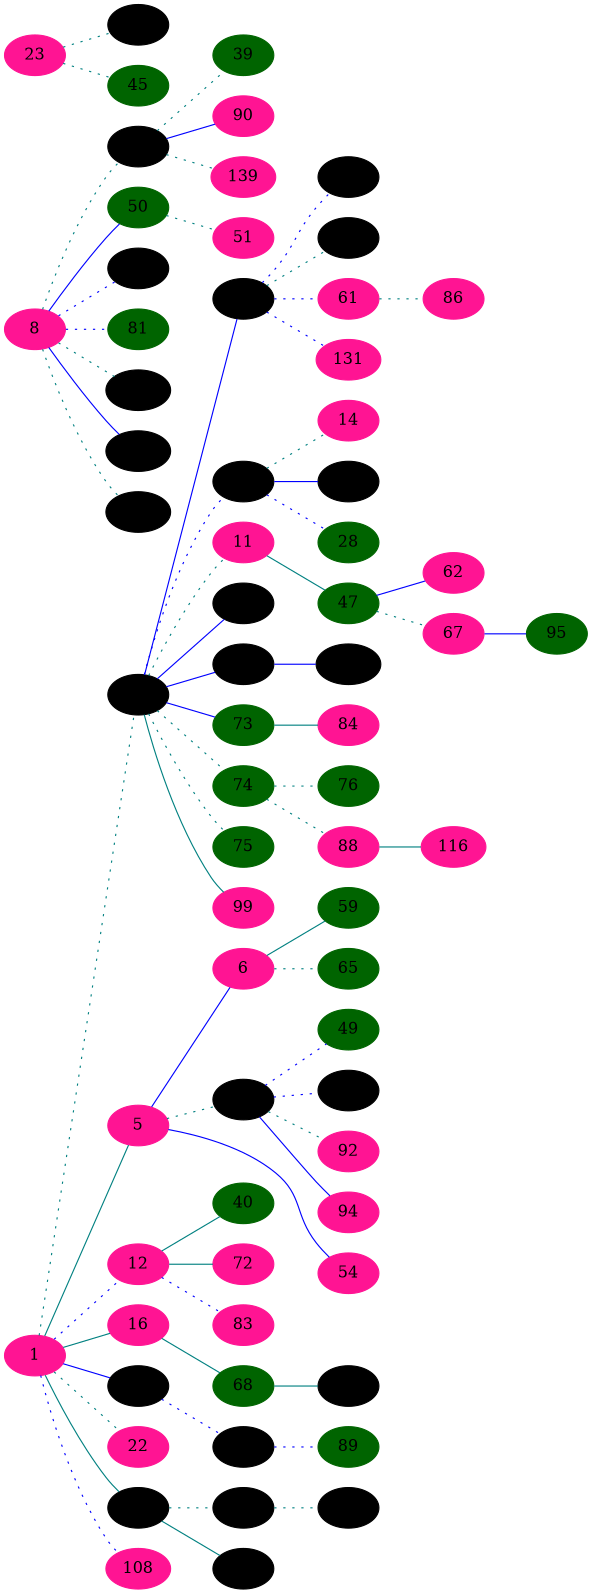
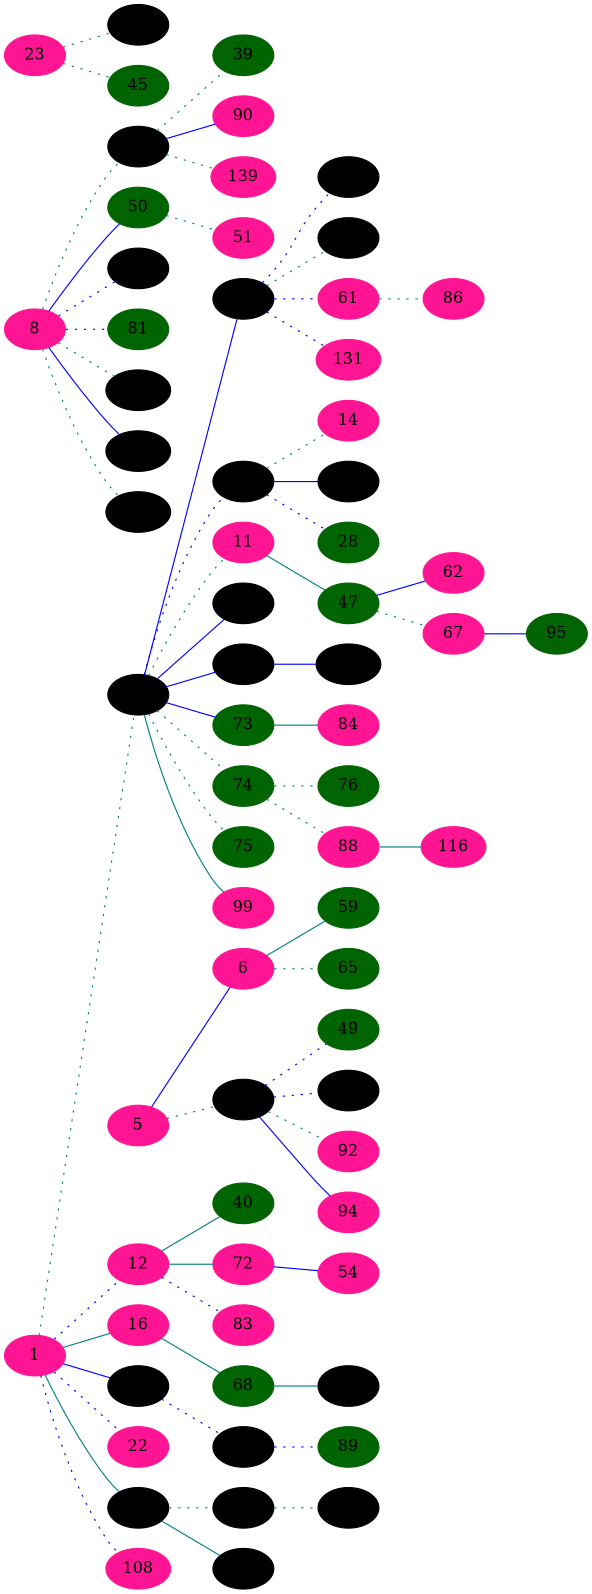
edge "5" -- "54": now "72" -- "54"
edge "5" -- "1": removed
edge "1" -- "22": color teal -> blue
